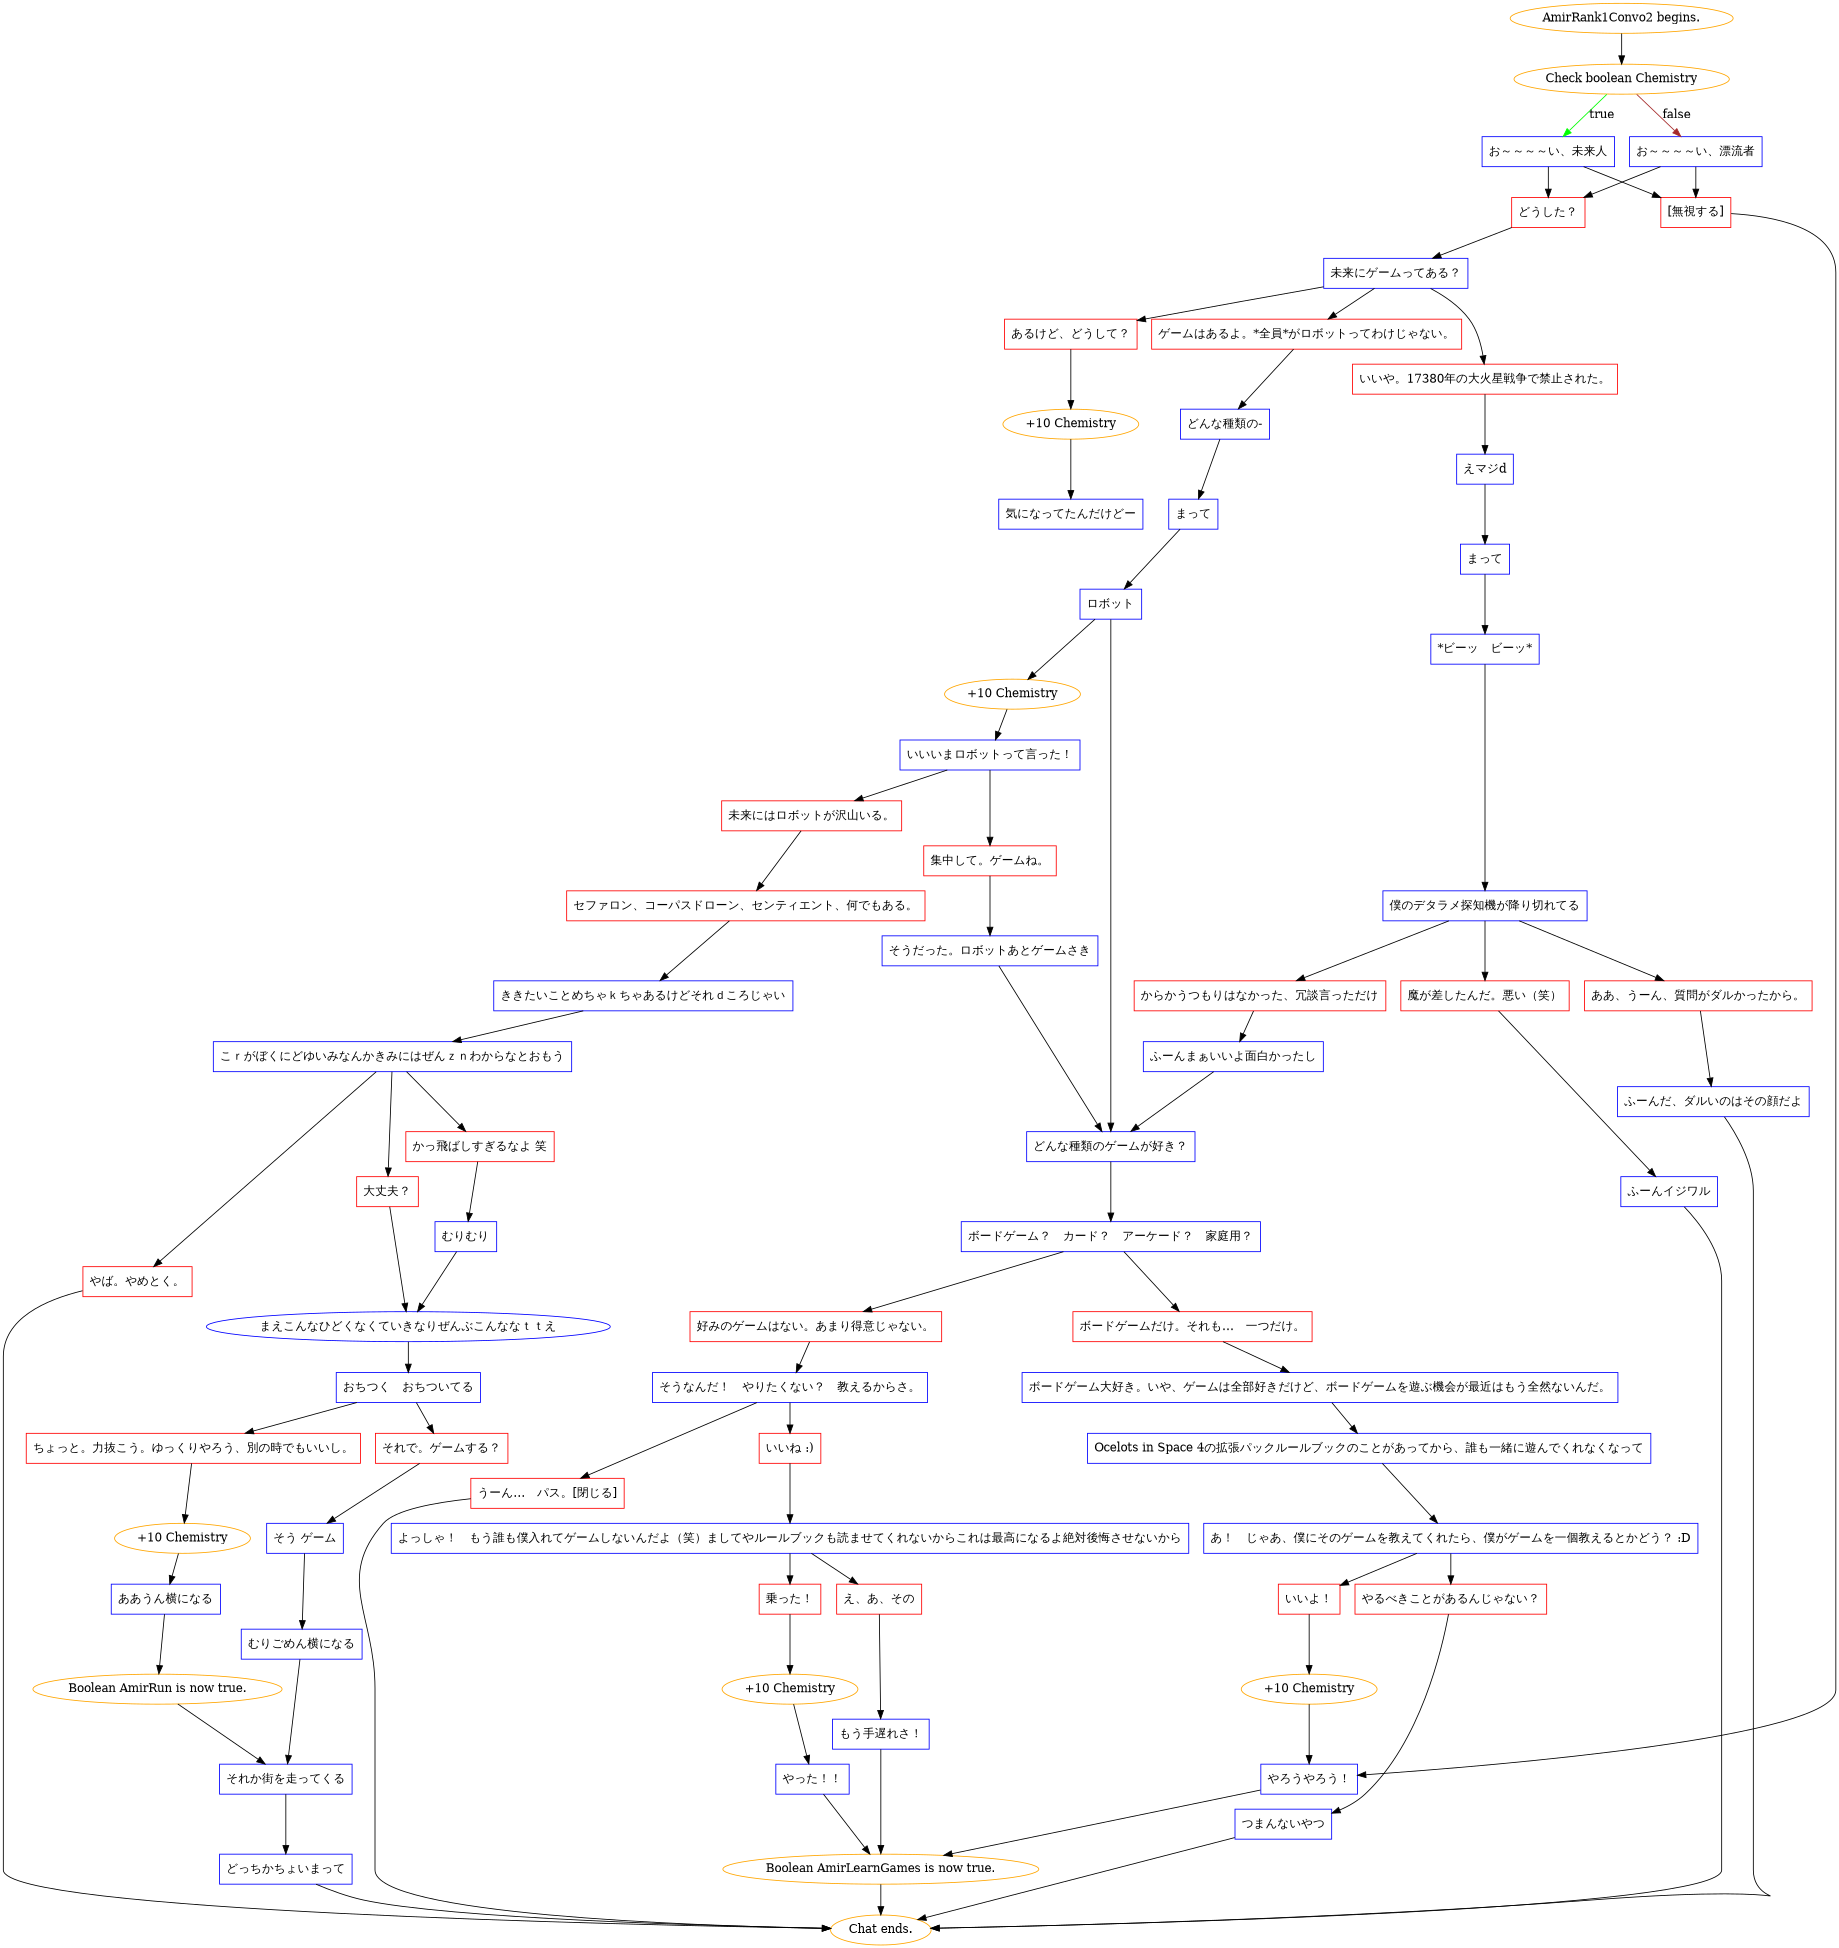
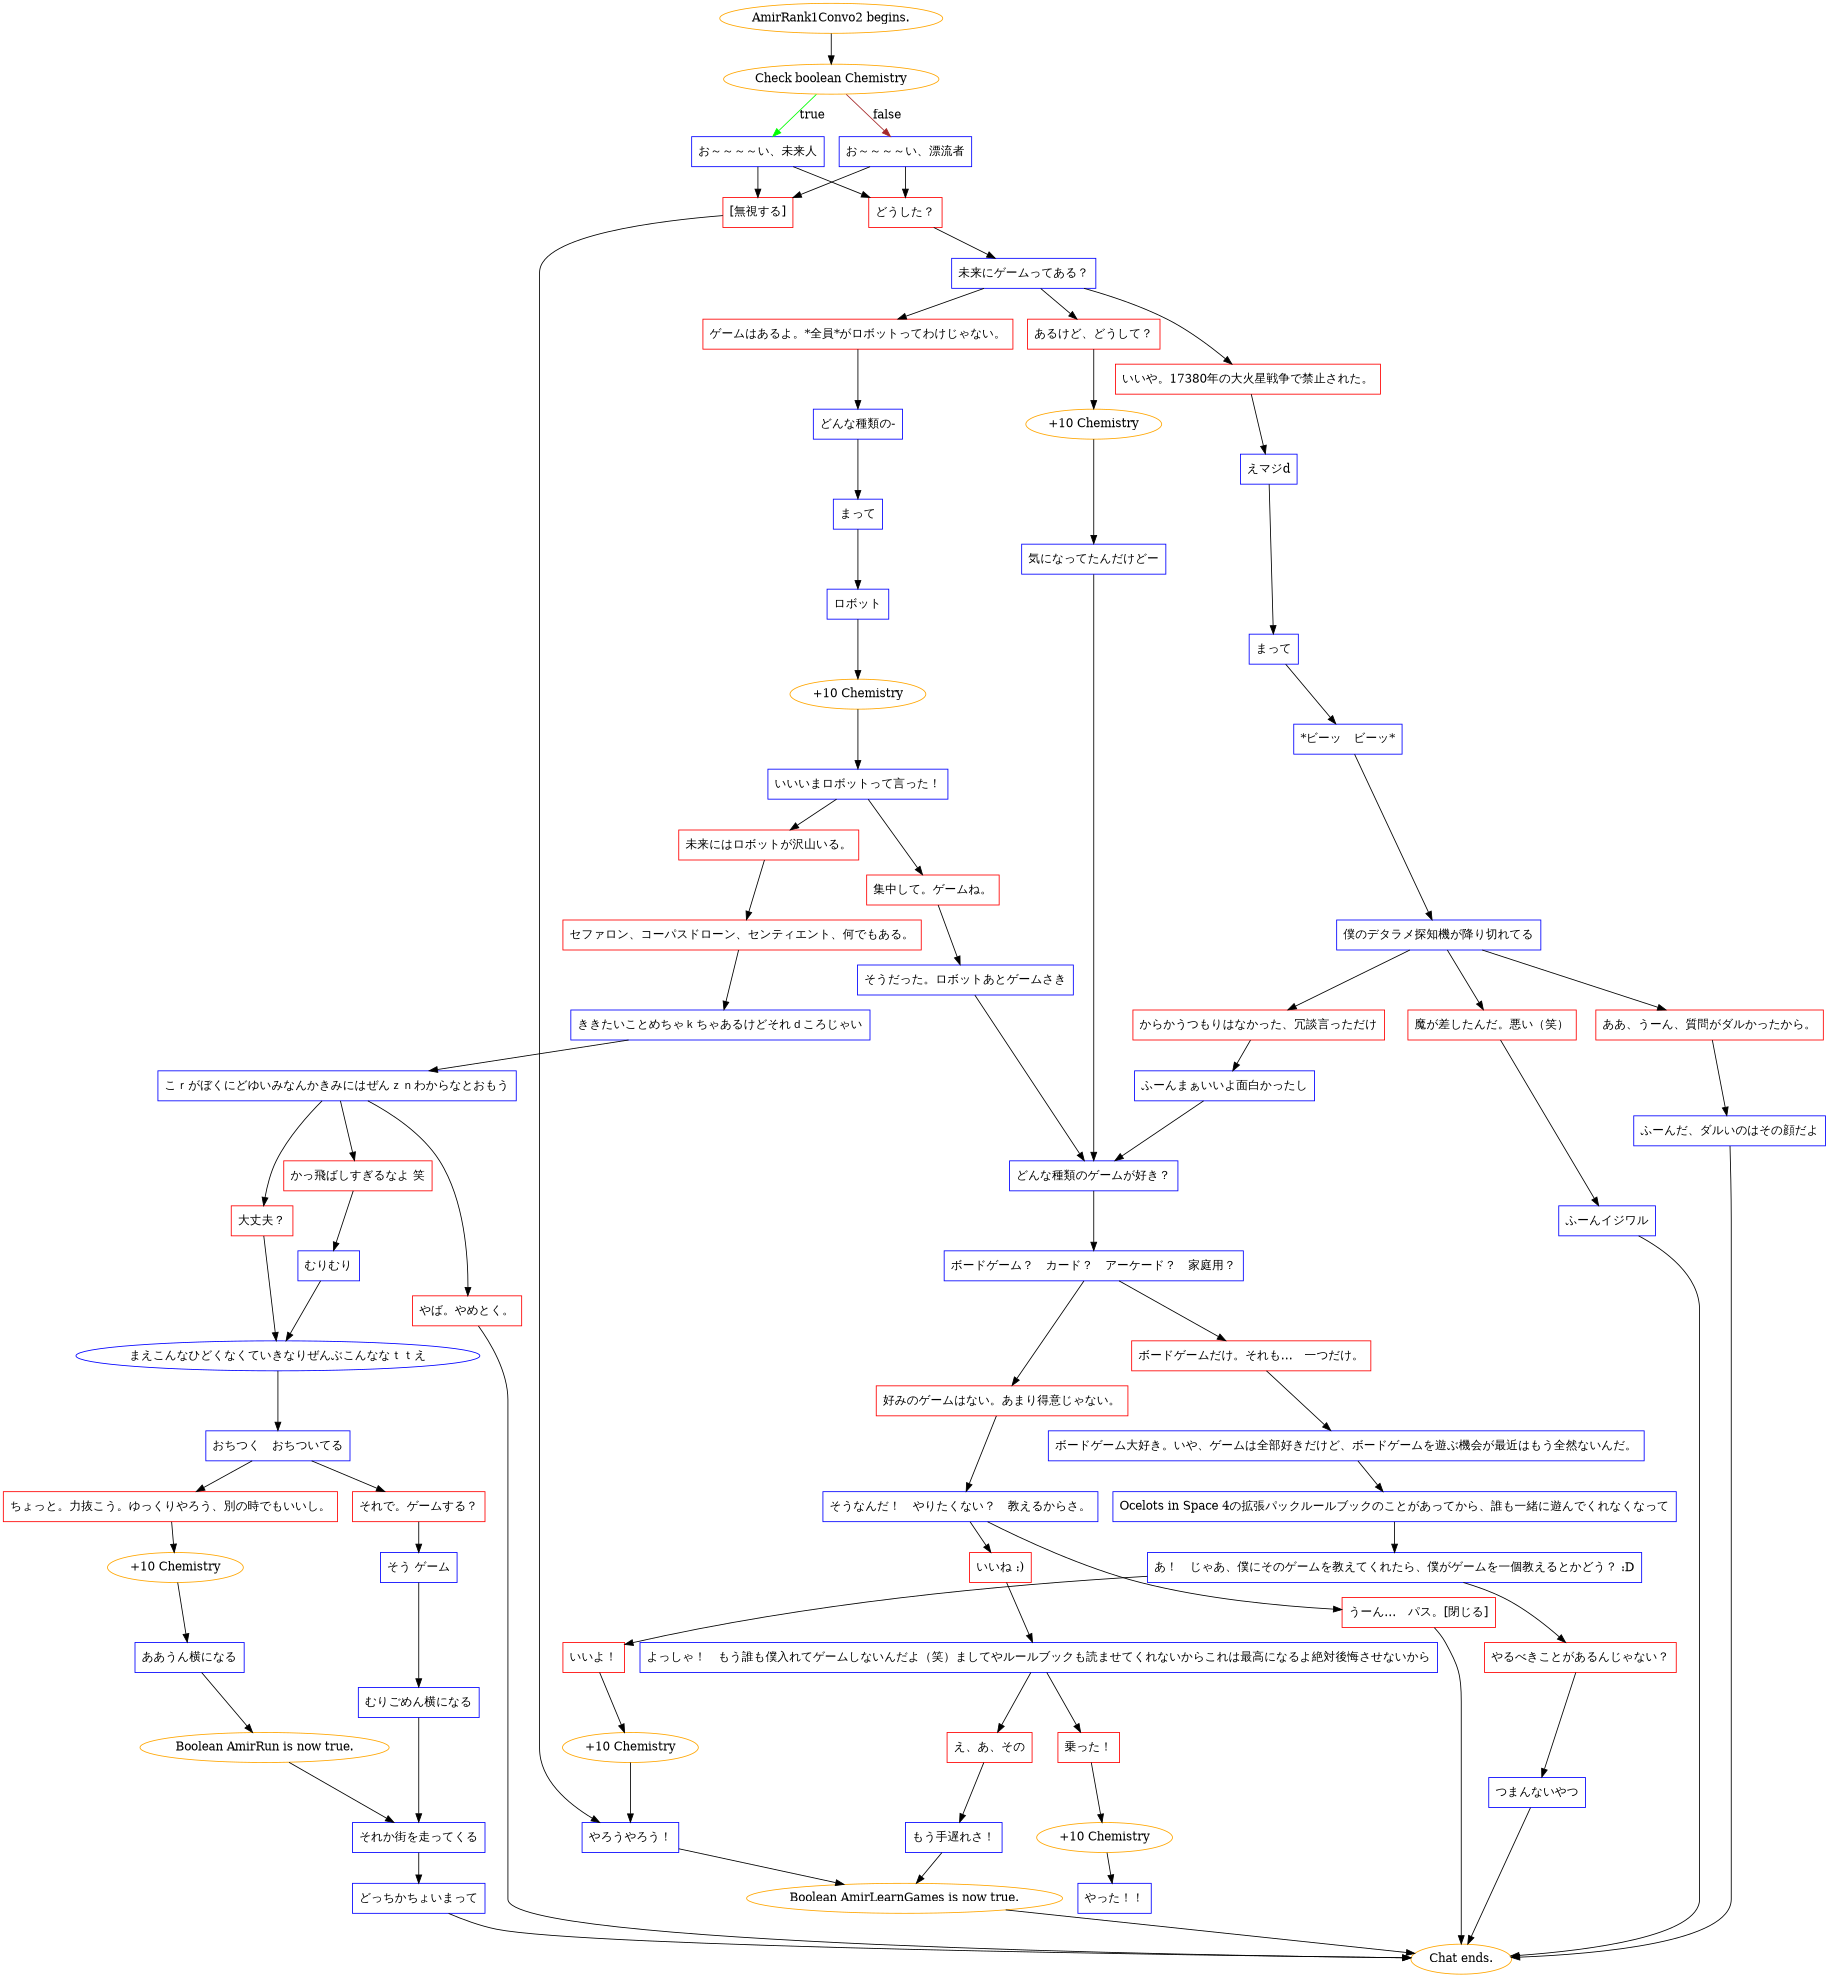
edge "ロボット" -> "どんな種類のゲームが好き？": now "気になってたんだけどー" -> "どんな種類のゲームが好き？"
edge "やった！！" -> "Boolean AmirLearnGames is now true.": removed
